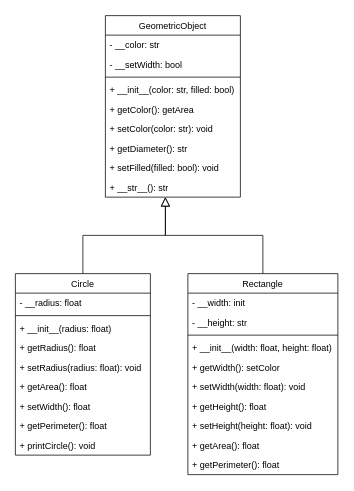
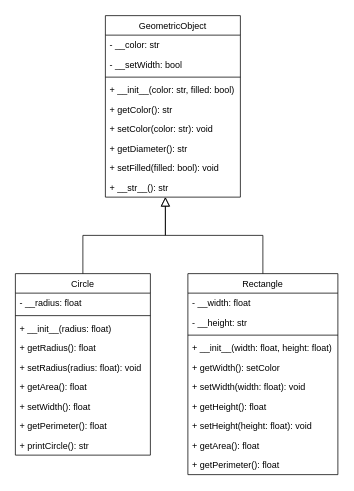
node "+ getColor(): getArea": label "+ getColor(): getArea" -> "+ getColor(): str"
node "- __width: init": label "- __width: init" -> "- __width: float"
node "+ printCircle(): void": label "+ printCircle(): void" -> "+ printCircle(): str"
